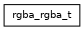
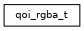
node "rgba_rgba_t": label "rgba_rgba_t" -> "qoi_rgba_t"
